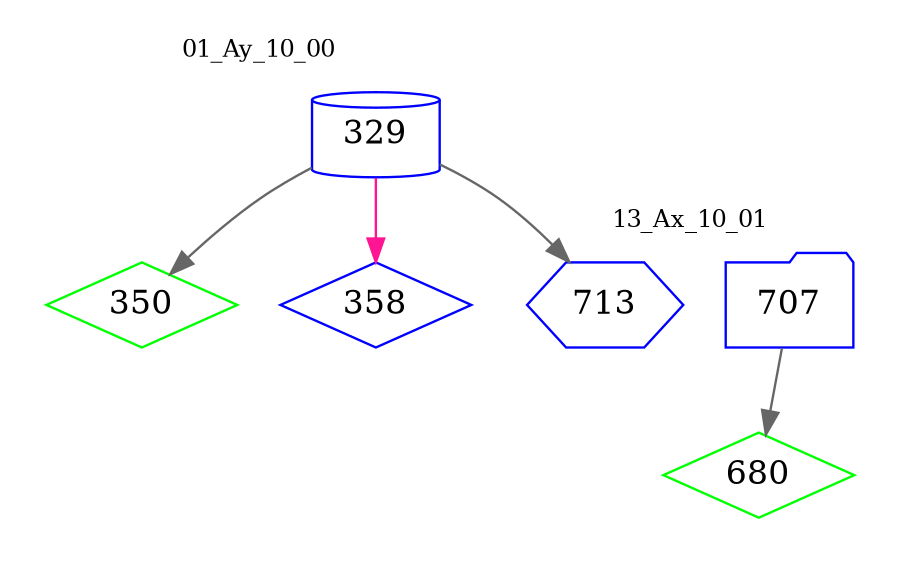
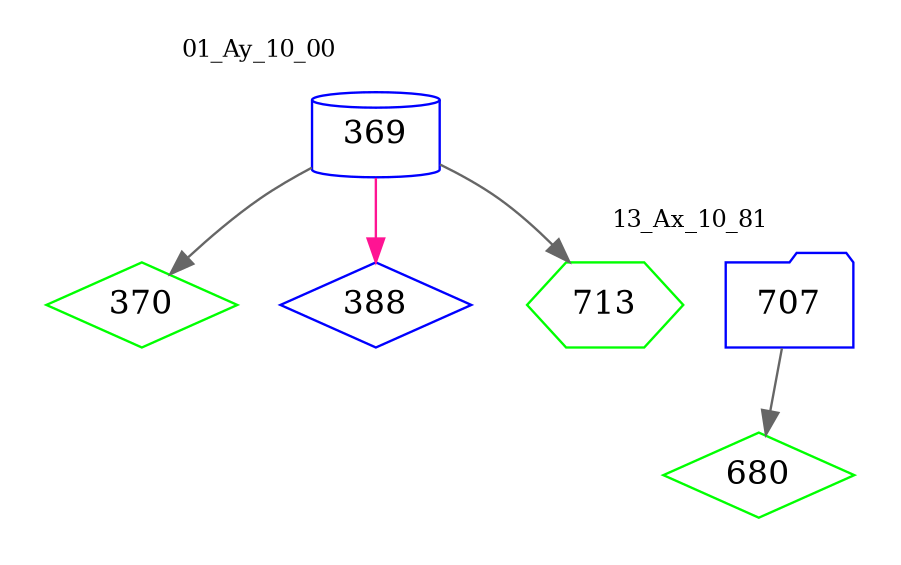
node "329": label "329" -> "369"
cluster "13_Ax_10_01": label "13_Ax_10_01" -> "13_Ax_10_81"
node "350": label "350" -> "370"
node "358": label "358" -> "388"
node "713": color blue -> green
